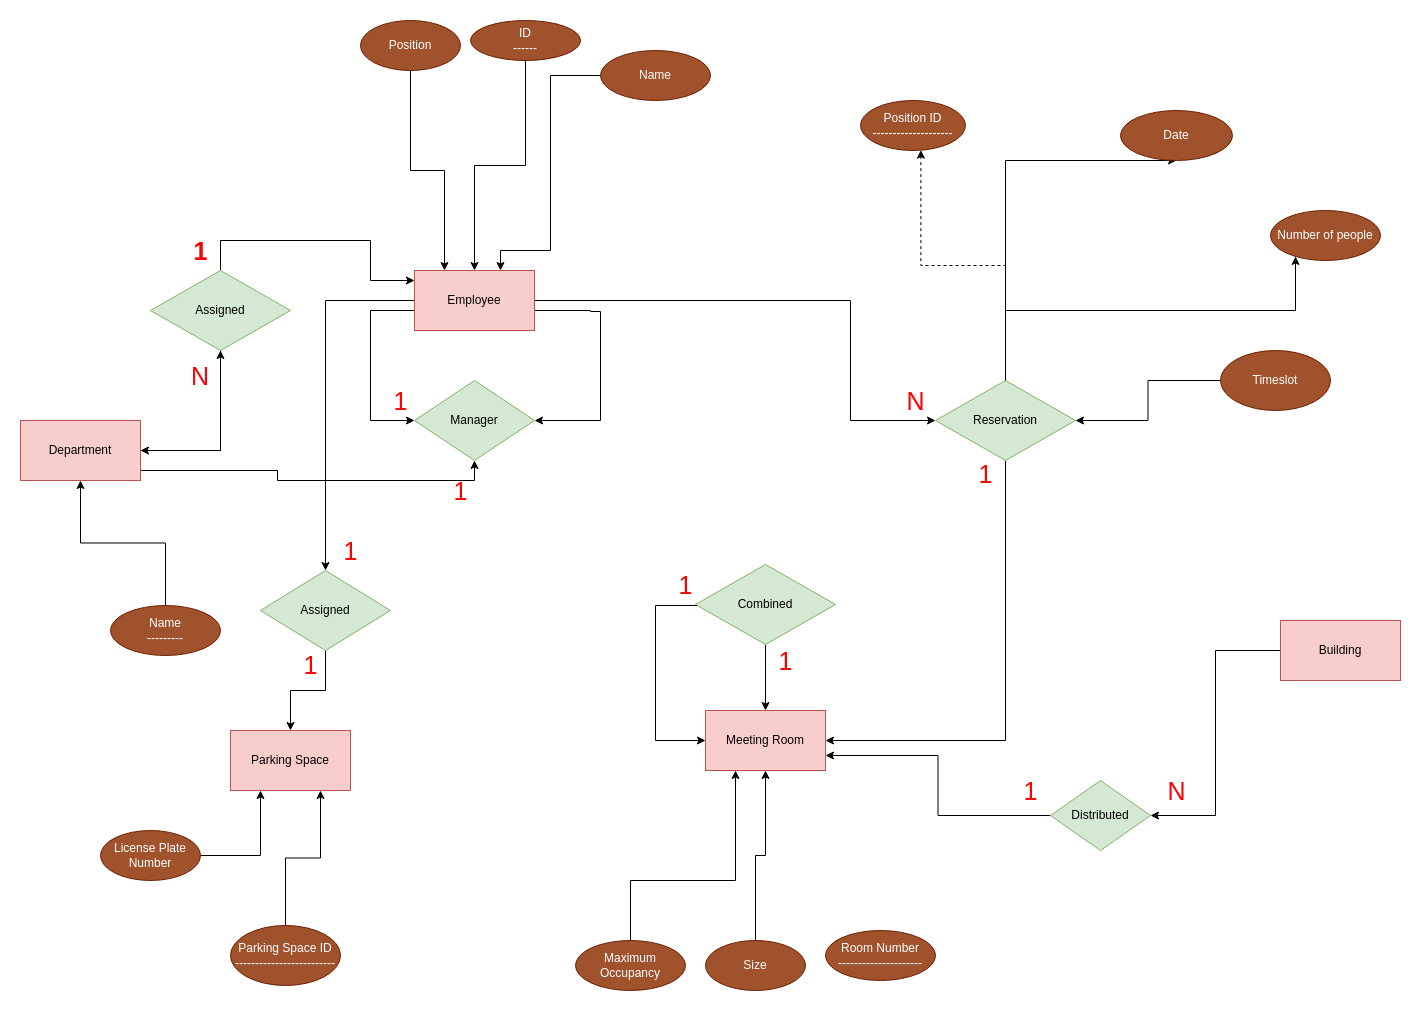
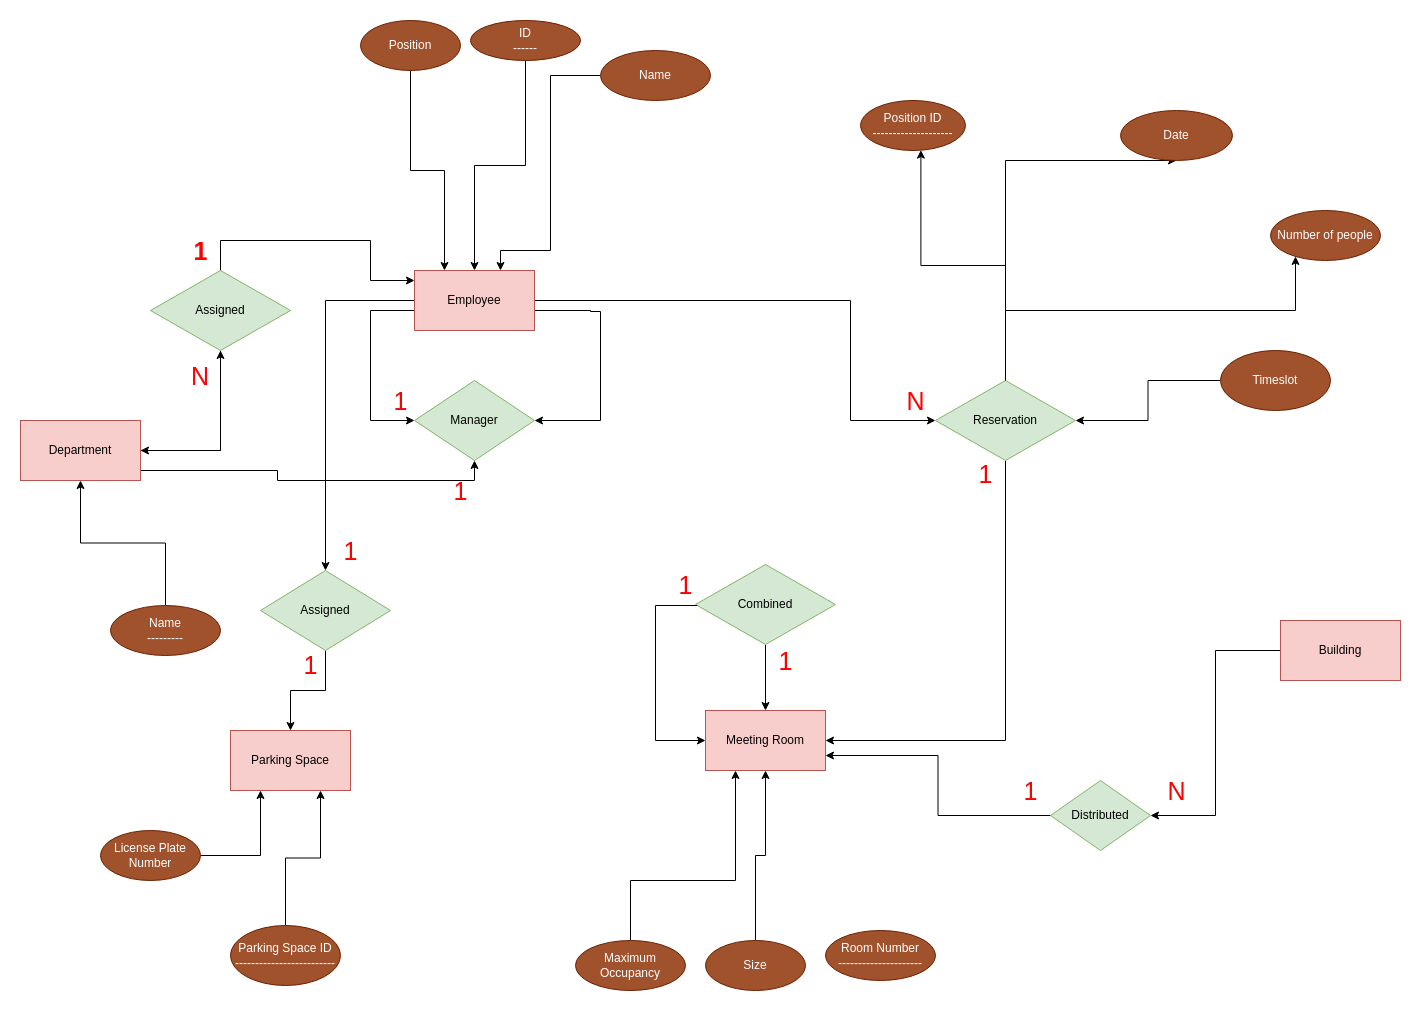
edge "Reservation" -> "Position ID --------------------": style dashed -> solid
